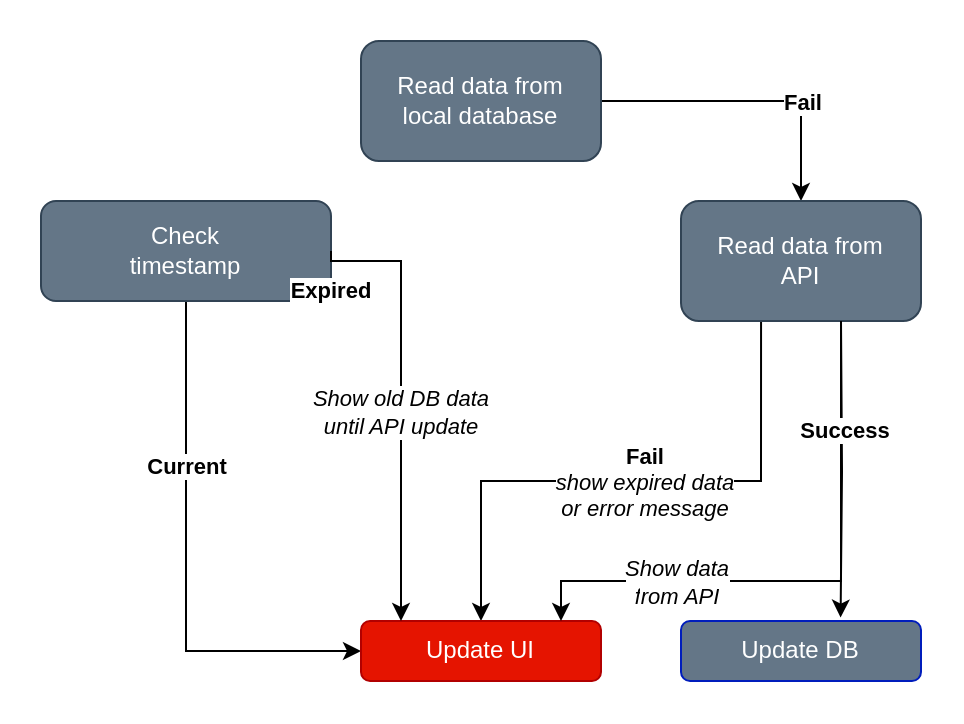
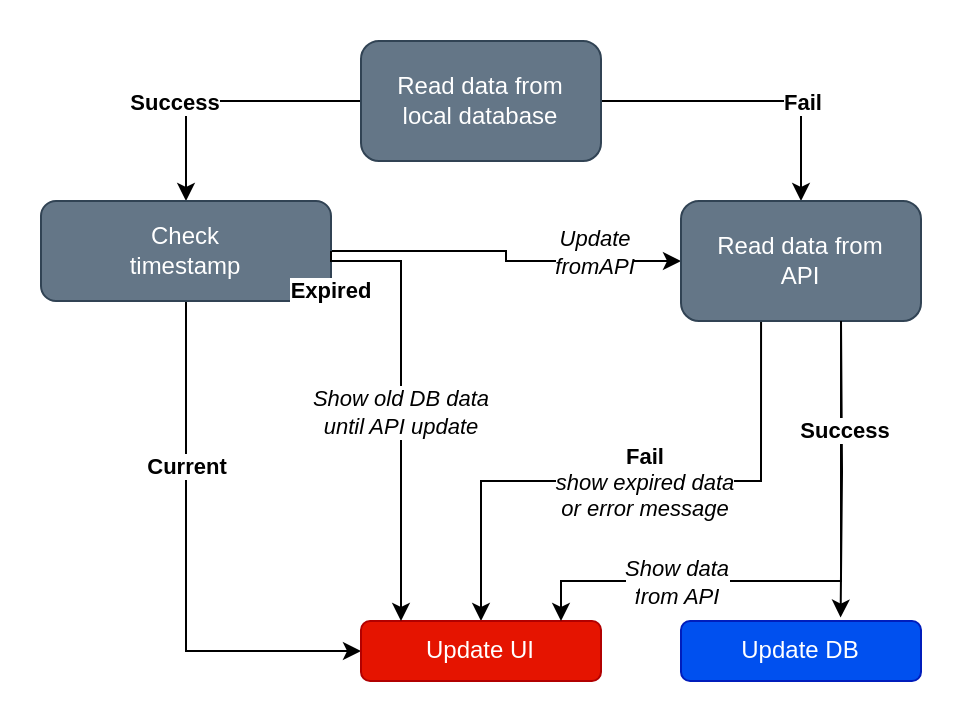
edge "Read data from local database" -> "Check timestamp": added, label "Success"
edge "Check timestamp" -> "Read data from API": added, label "Update fromAPI"
node "Update DB": fillcolor #647687 -> #0050ef
